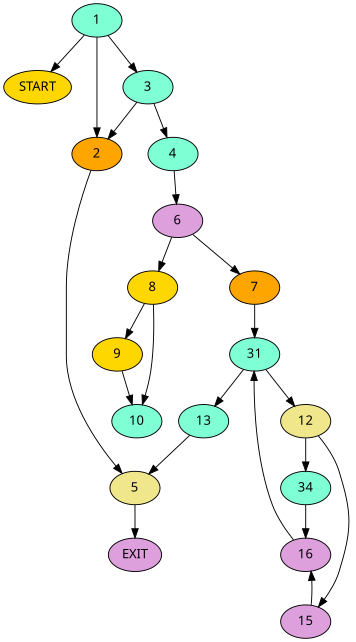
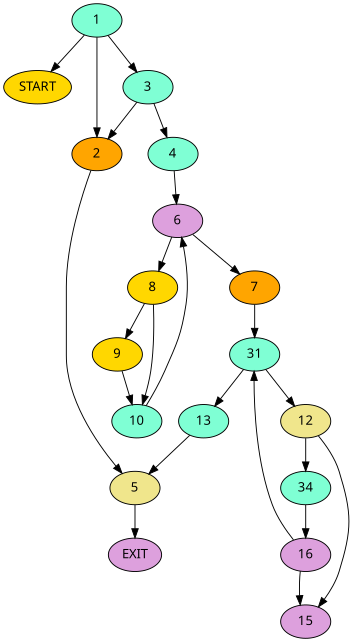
edge "10" -> "6": added
edge "15" -> "16": reversed
